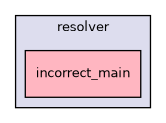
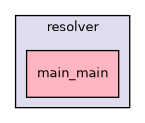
node "incorrect_main": label "incorrect_main" -> "main_main"
